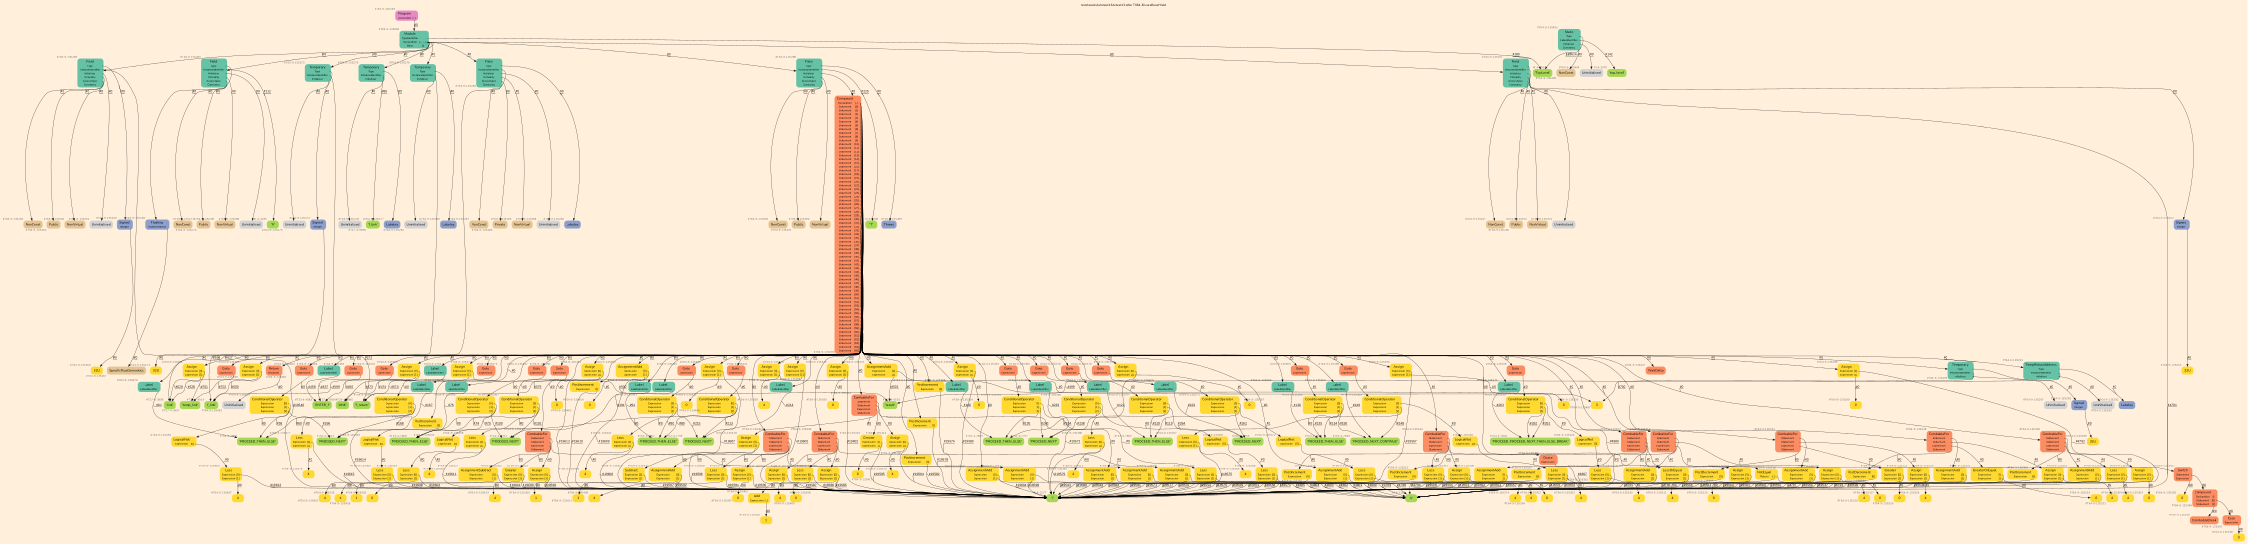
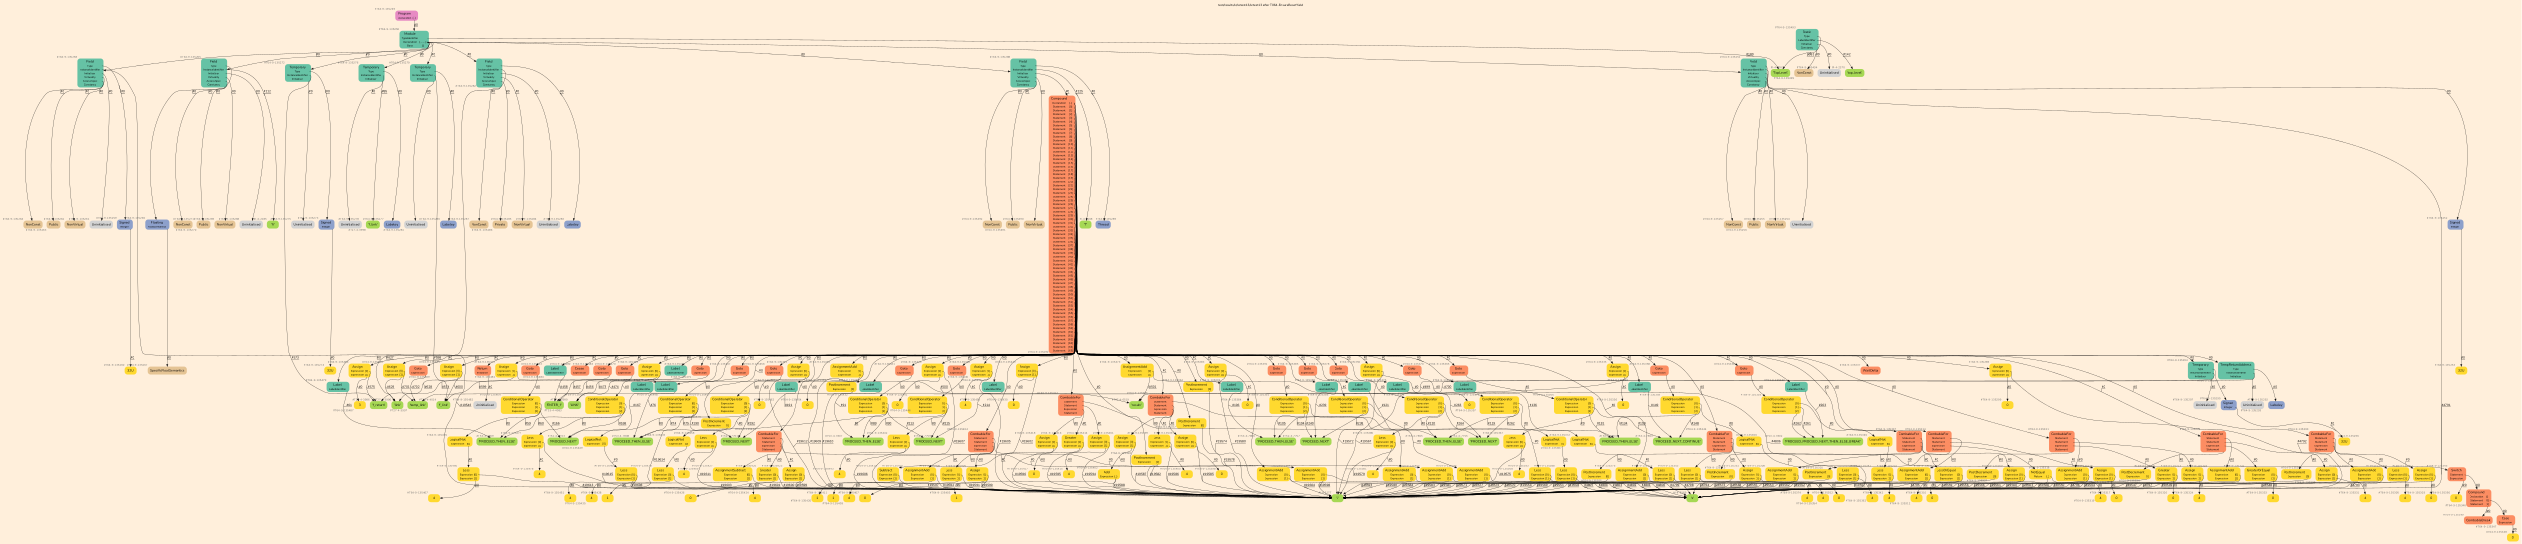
edge "Static" -> "'TopLevel'": label "#19614" -> "#381"
edge "TempReturnAddress" -> "3": now "TempReturnAddress" -> "'temp_link'"
edge "Cease" -> "'x'": removed, label "#4807"
edge "Add" -> "'i'": added, label "#19588"
